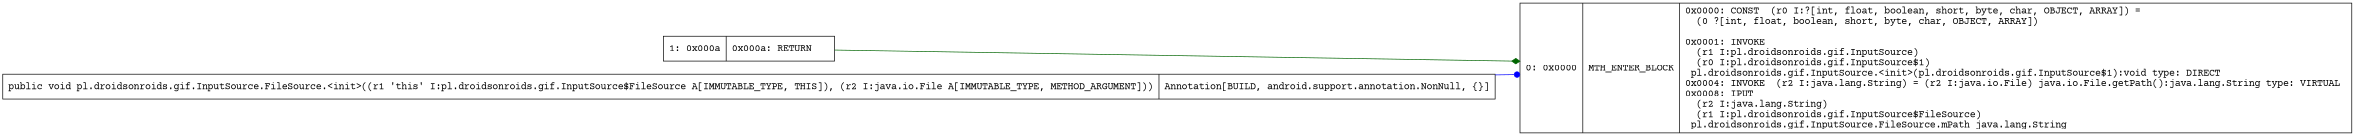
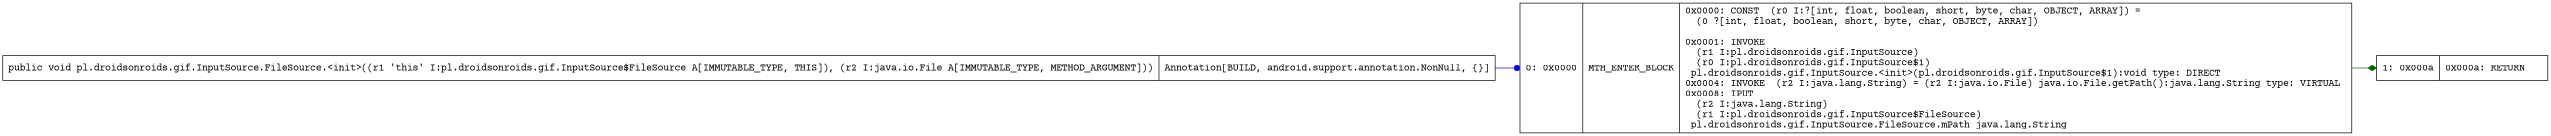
edge "1: 0x000a" -> "0: 0x0000": reversed
